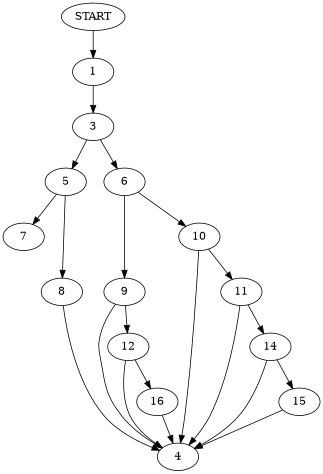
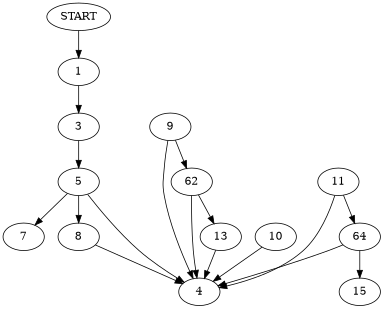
node "6": removed
edge "10" -> "11": removed
node "12": label "12" -> "62"
node "14": label "14" -> "64"
node "16": label "16" -> "13"
edge "15" -> "4": now "5" -> "4"
